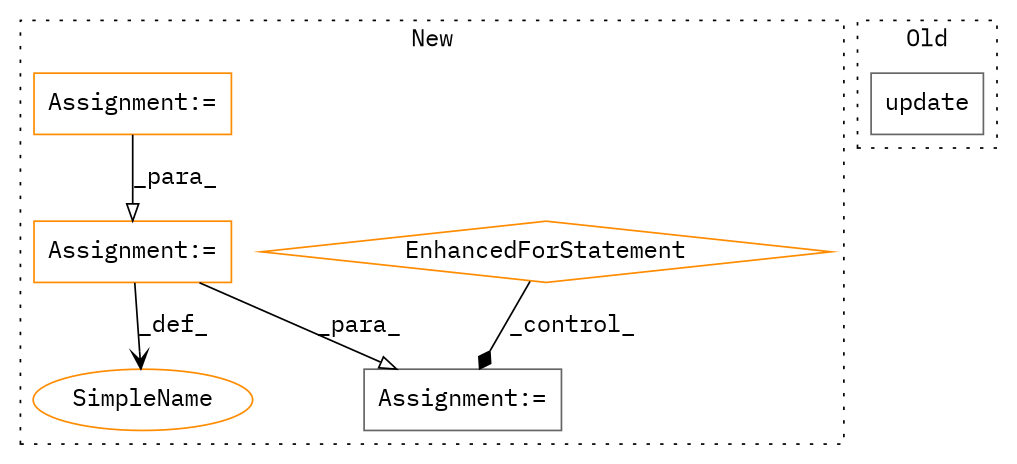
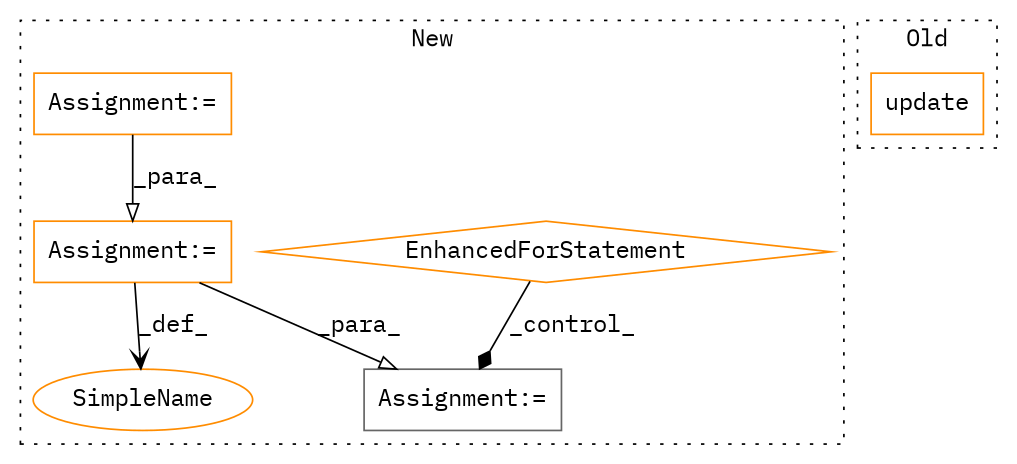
node "update": color gray40 -> darkorange
